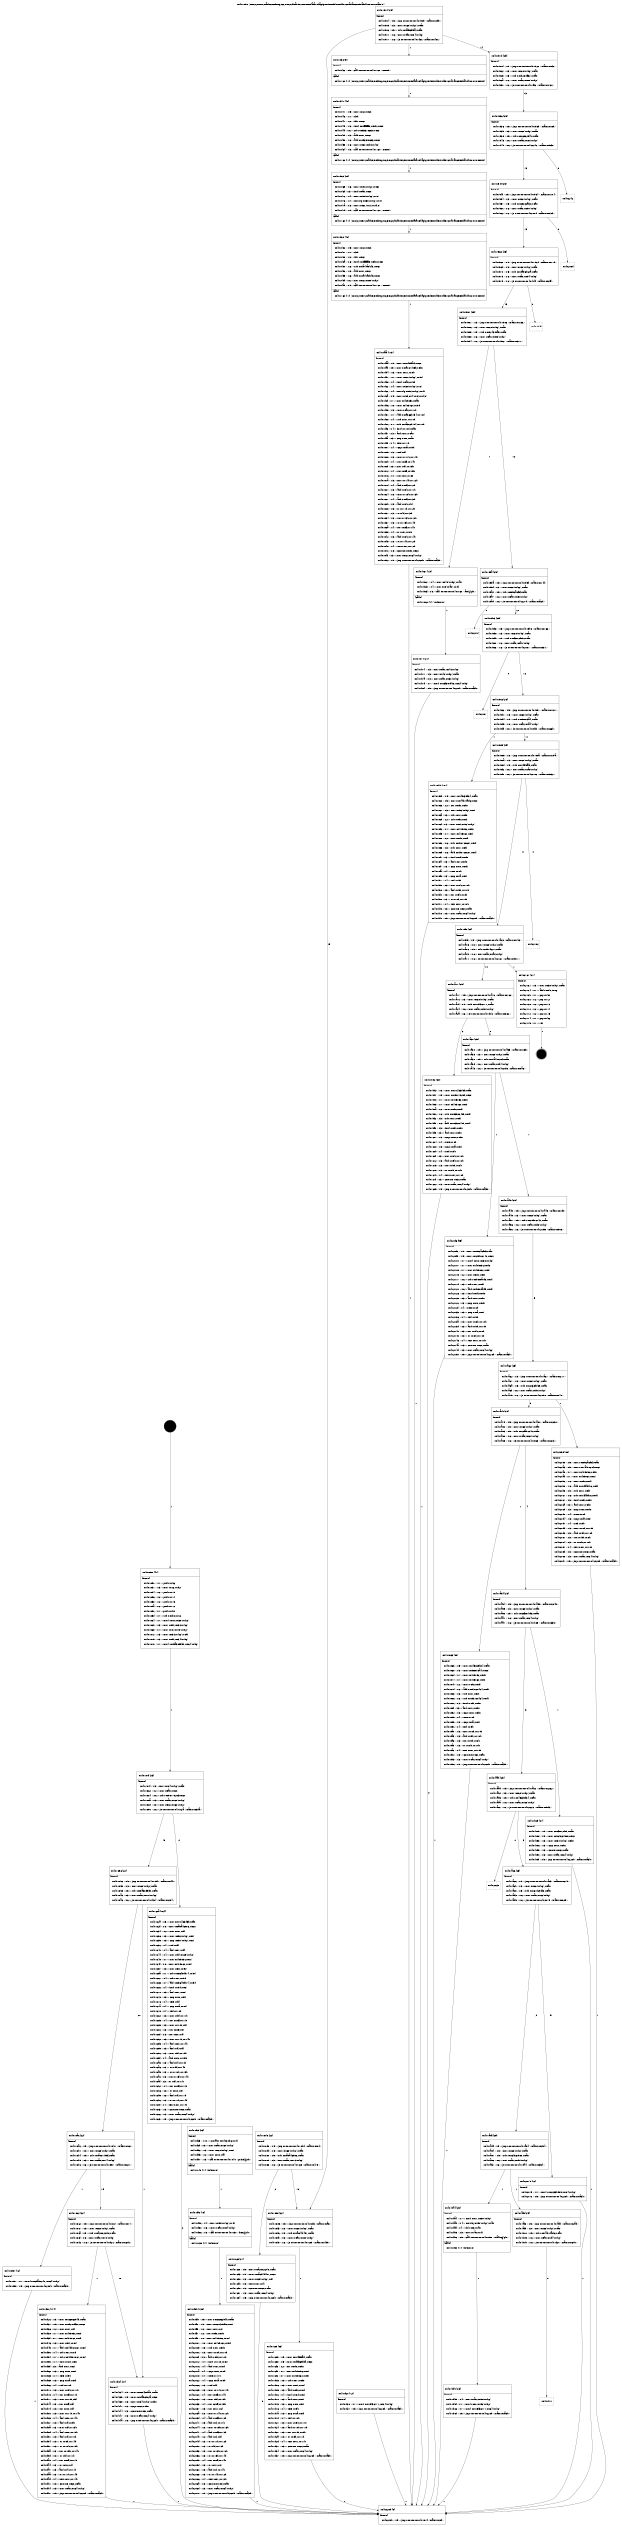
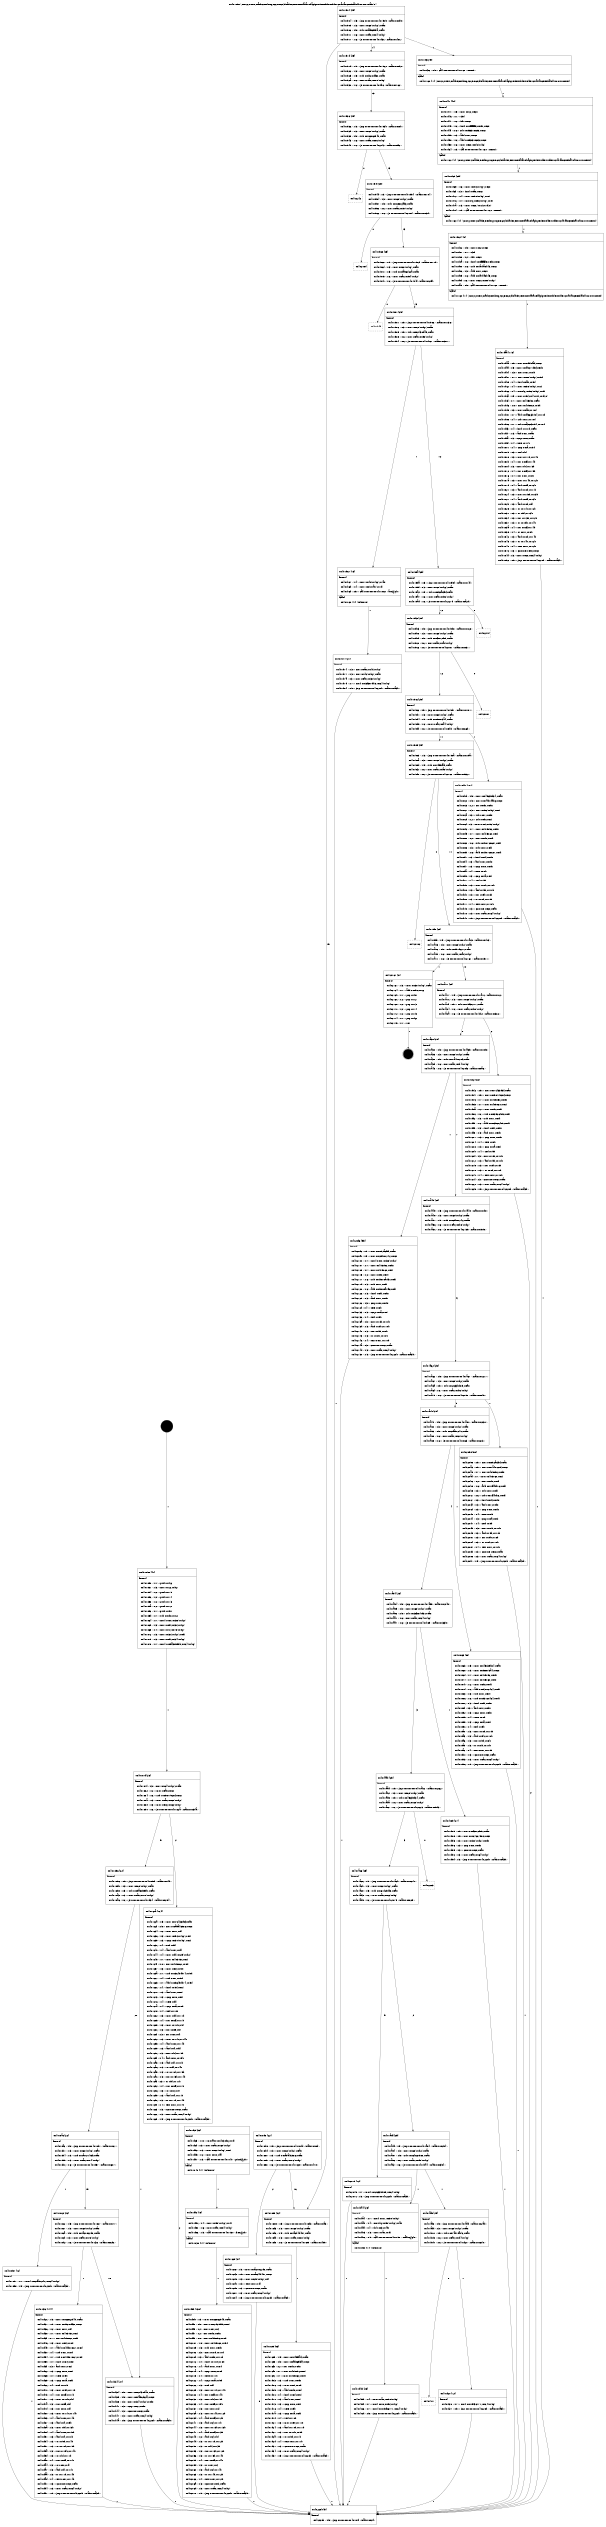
edge "0x401af8 [25]" -> "0x401f20 [12]": added, label "1"
